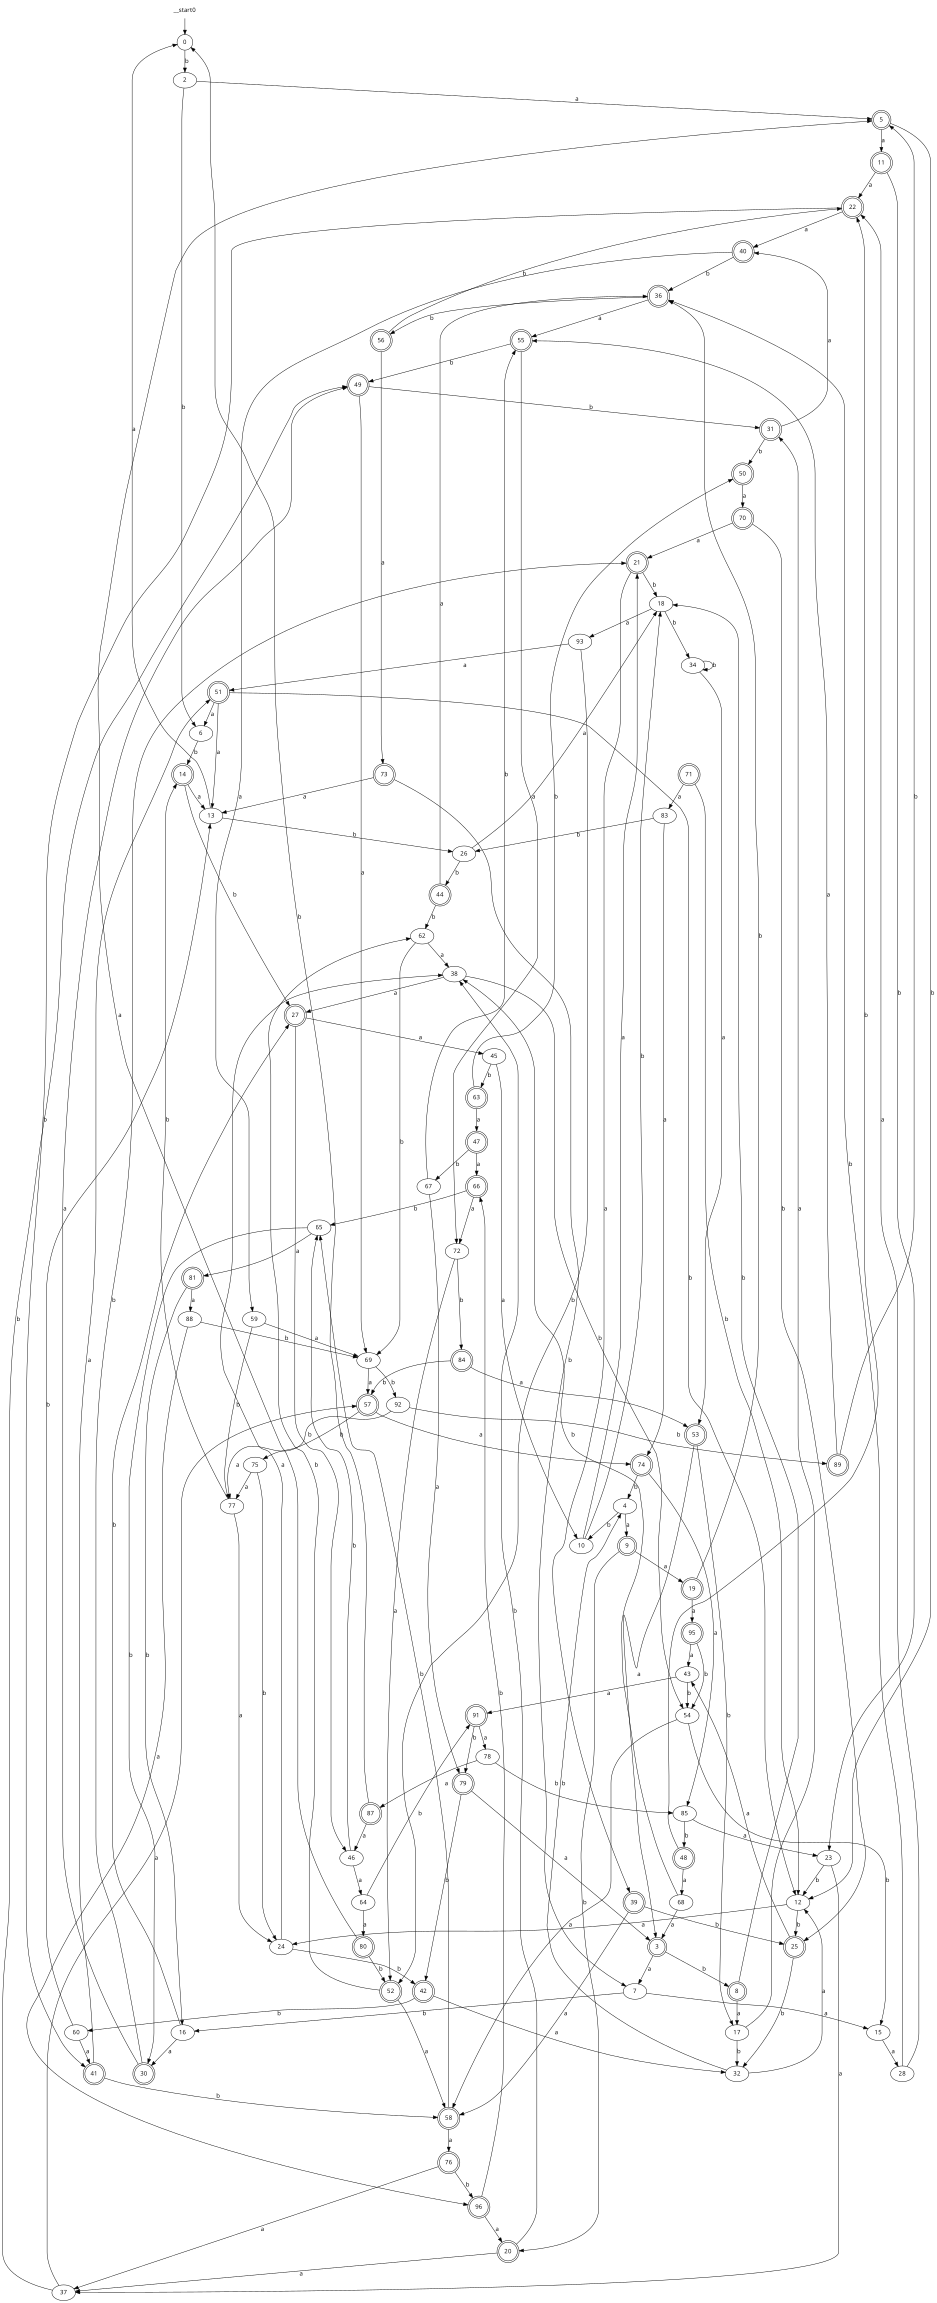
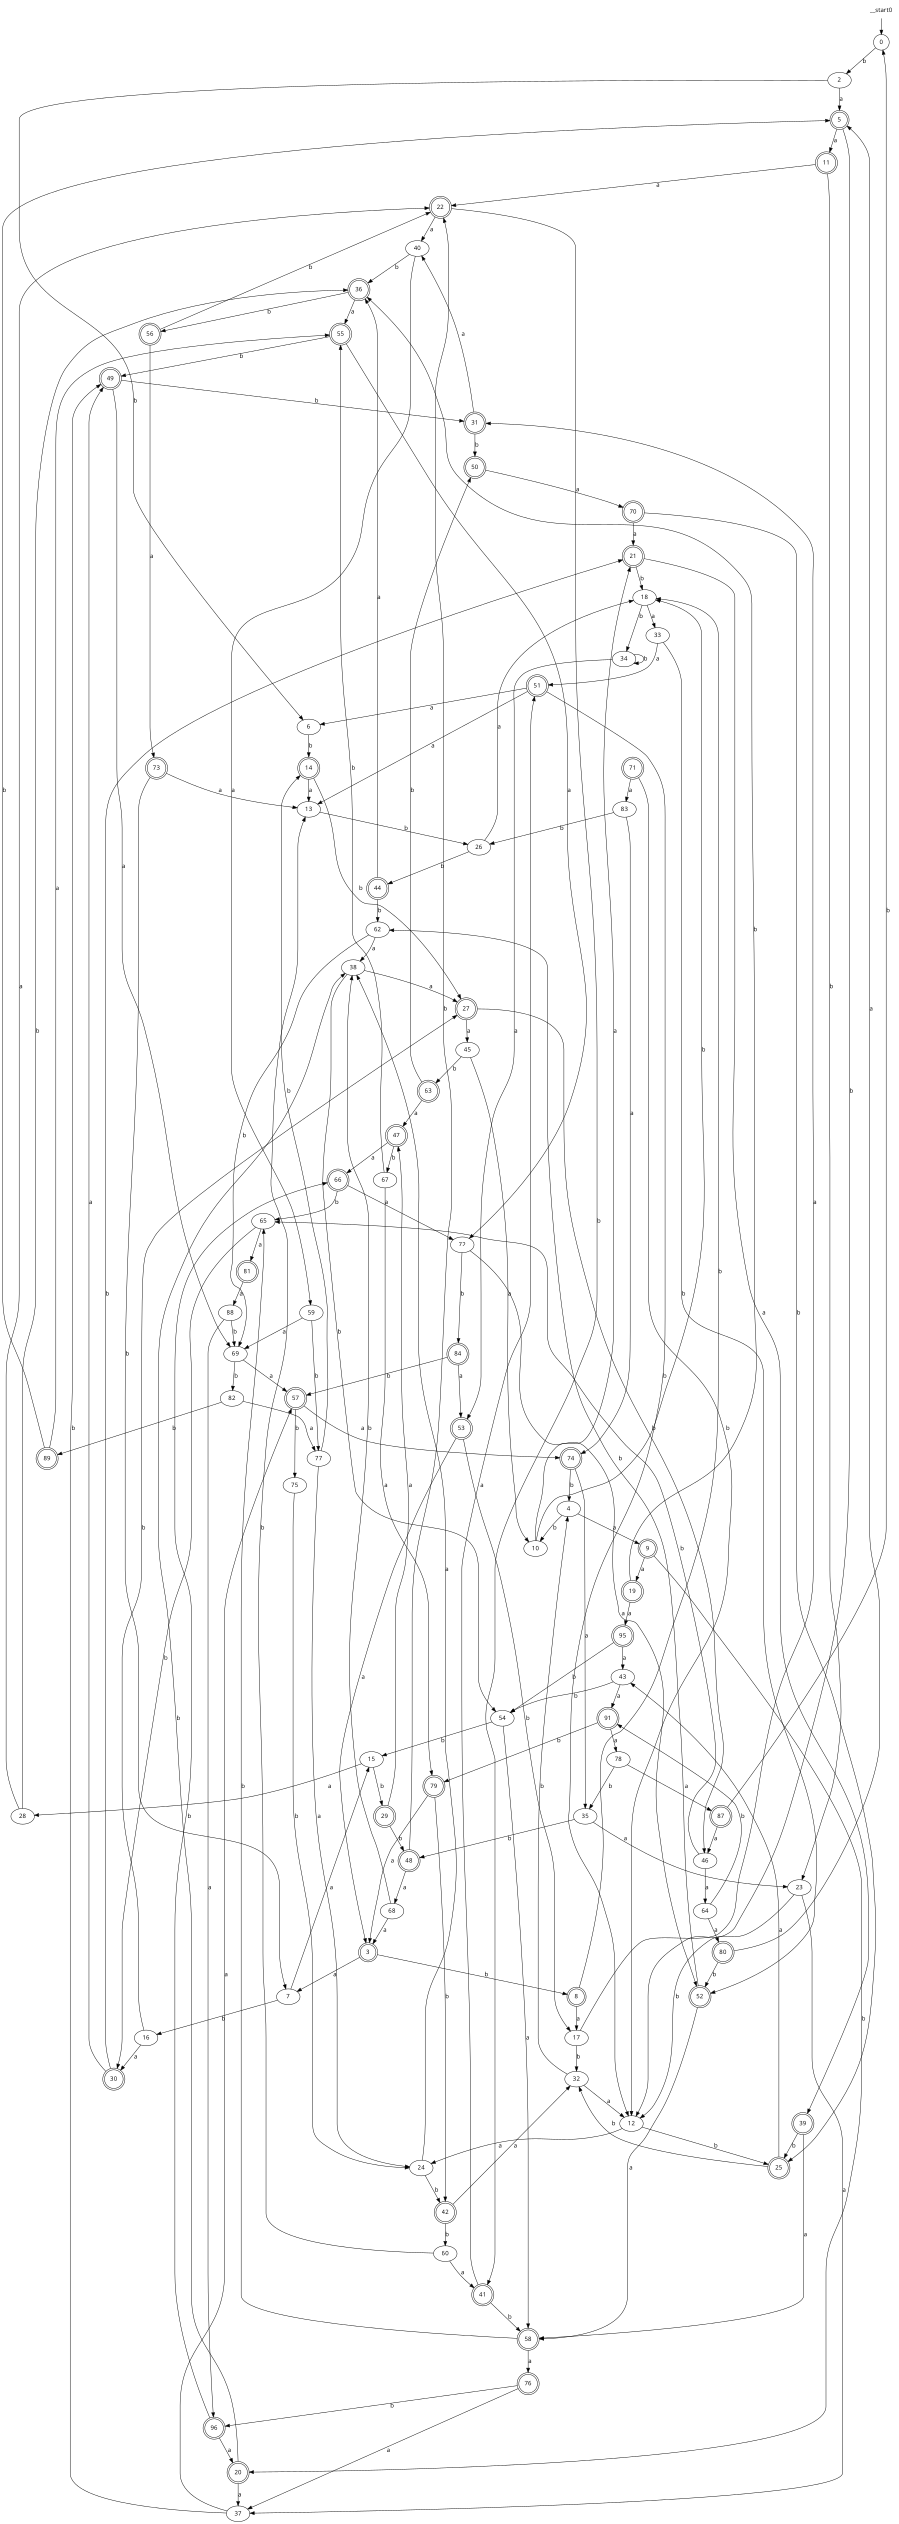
node "40": shape doublecircle -> ellipse
edge "13" -> "0": removed, label "a"
node "93": label "93" -> "33"
node "92": label "92" -> "82"
edge "75" -> "77": removed, label "a"
edge "81" -> "16": removed, label "b"
node "85": label "85" -> "35"
node "29": added
